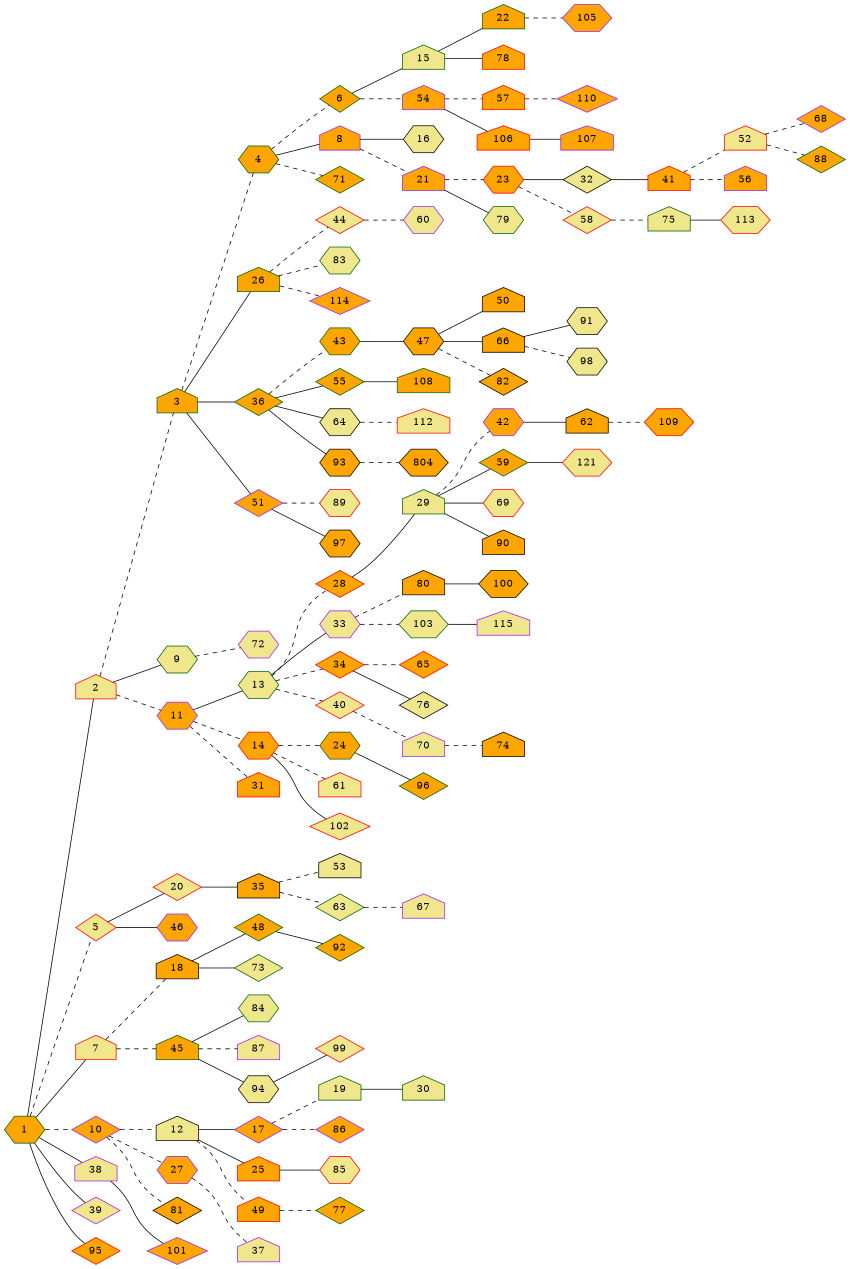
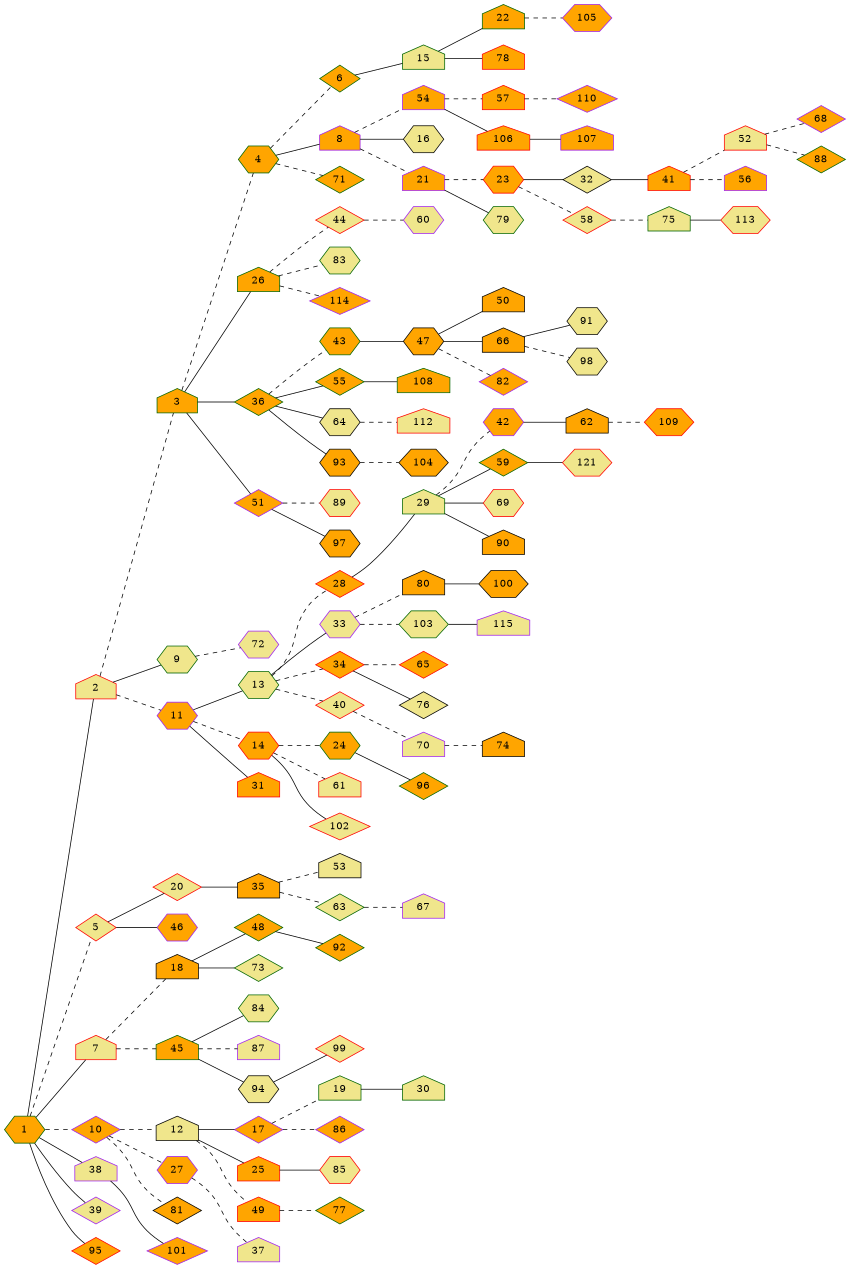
edge "6" -- "54": now "8" -- "54"
node "82": color black -> purple
node "804": label "804" -> "104"
edge "11" -- "31": style dashed -> solid
